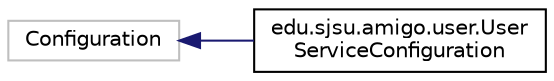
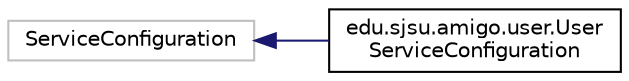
node "Configuration": label "Configuration" -> "ServiceConfiguration"
